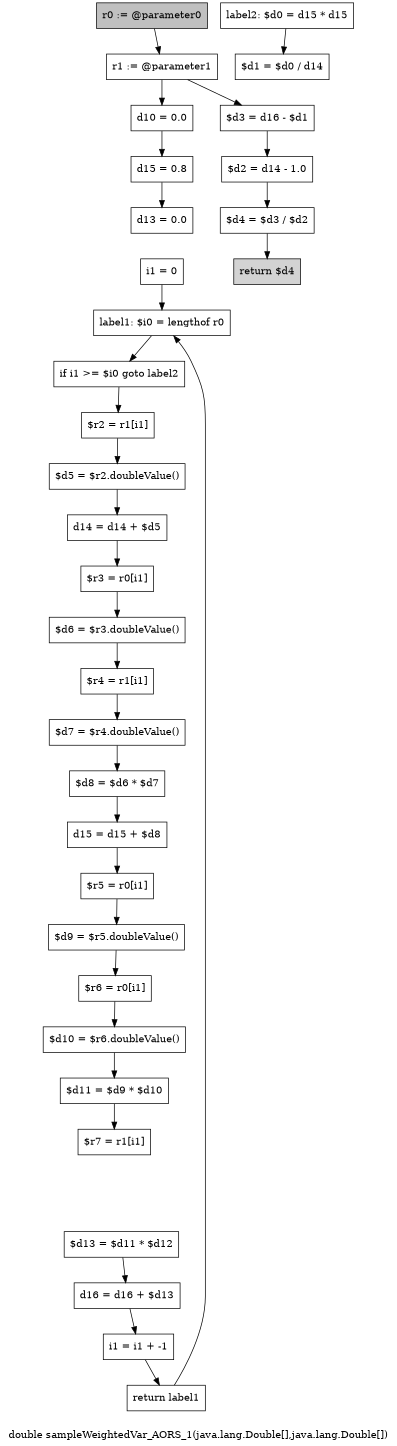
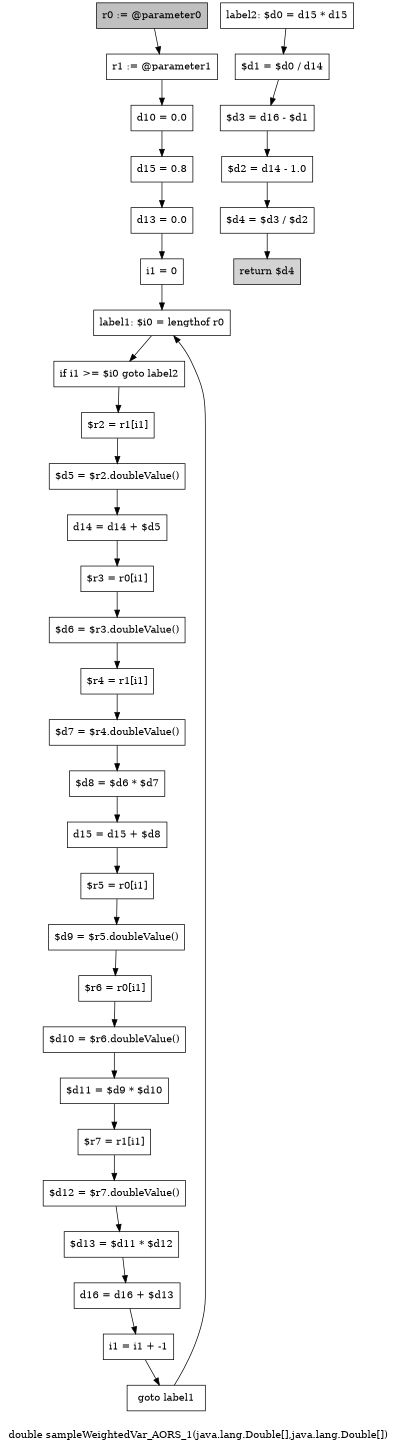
edge "r1 := @parameter1" -> "$d3 = d16 - $d1": now "$d1 = $d0 / d14" -> "$d3 = d16 - $d1"
edge "d13 = 0.0" -> "i1 = 0": added
node "$d12 = $r7.doubleValue()": added
node "return label1": label "return label1" -> "goto label1"
